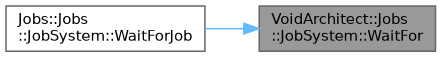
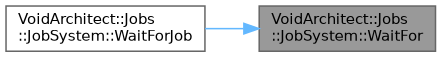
node "Jobs::Jobs ::JobSystem::WaitForJob": label "Jobs::Jobs ::JobSystem::WaitForJob" -> "VoidArchitect::Jobs ::JobSystem::WaitForJob"
